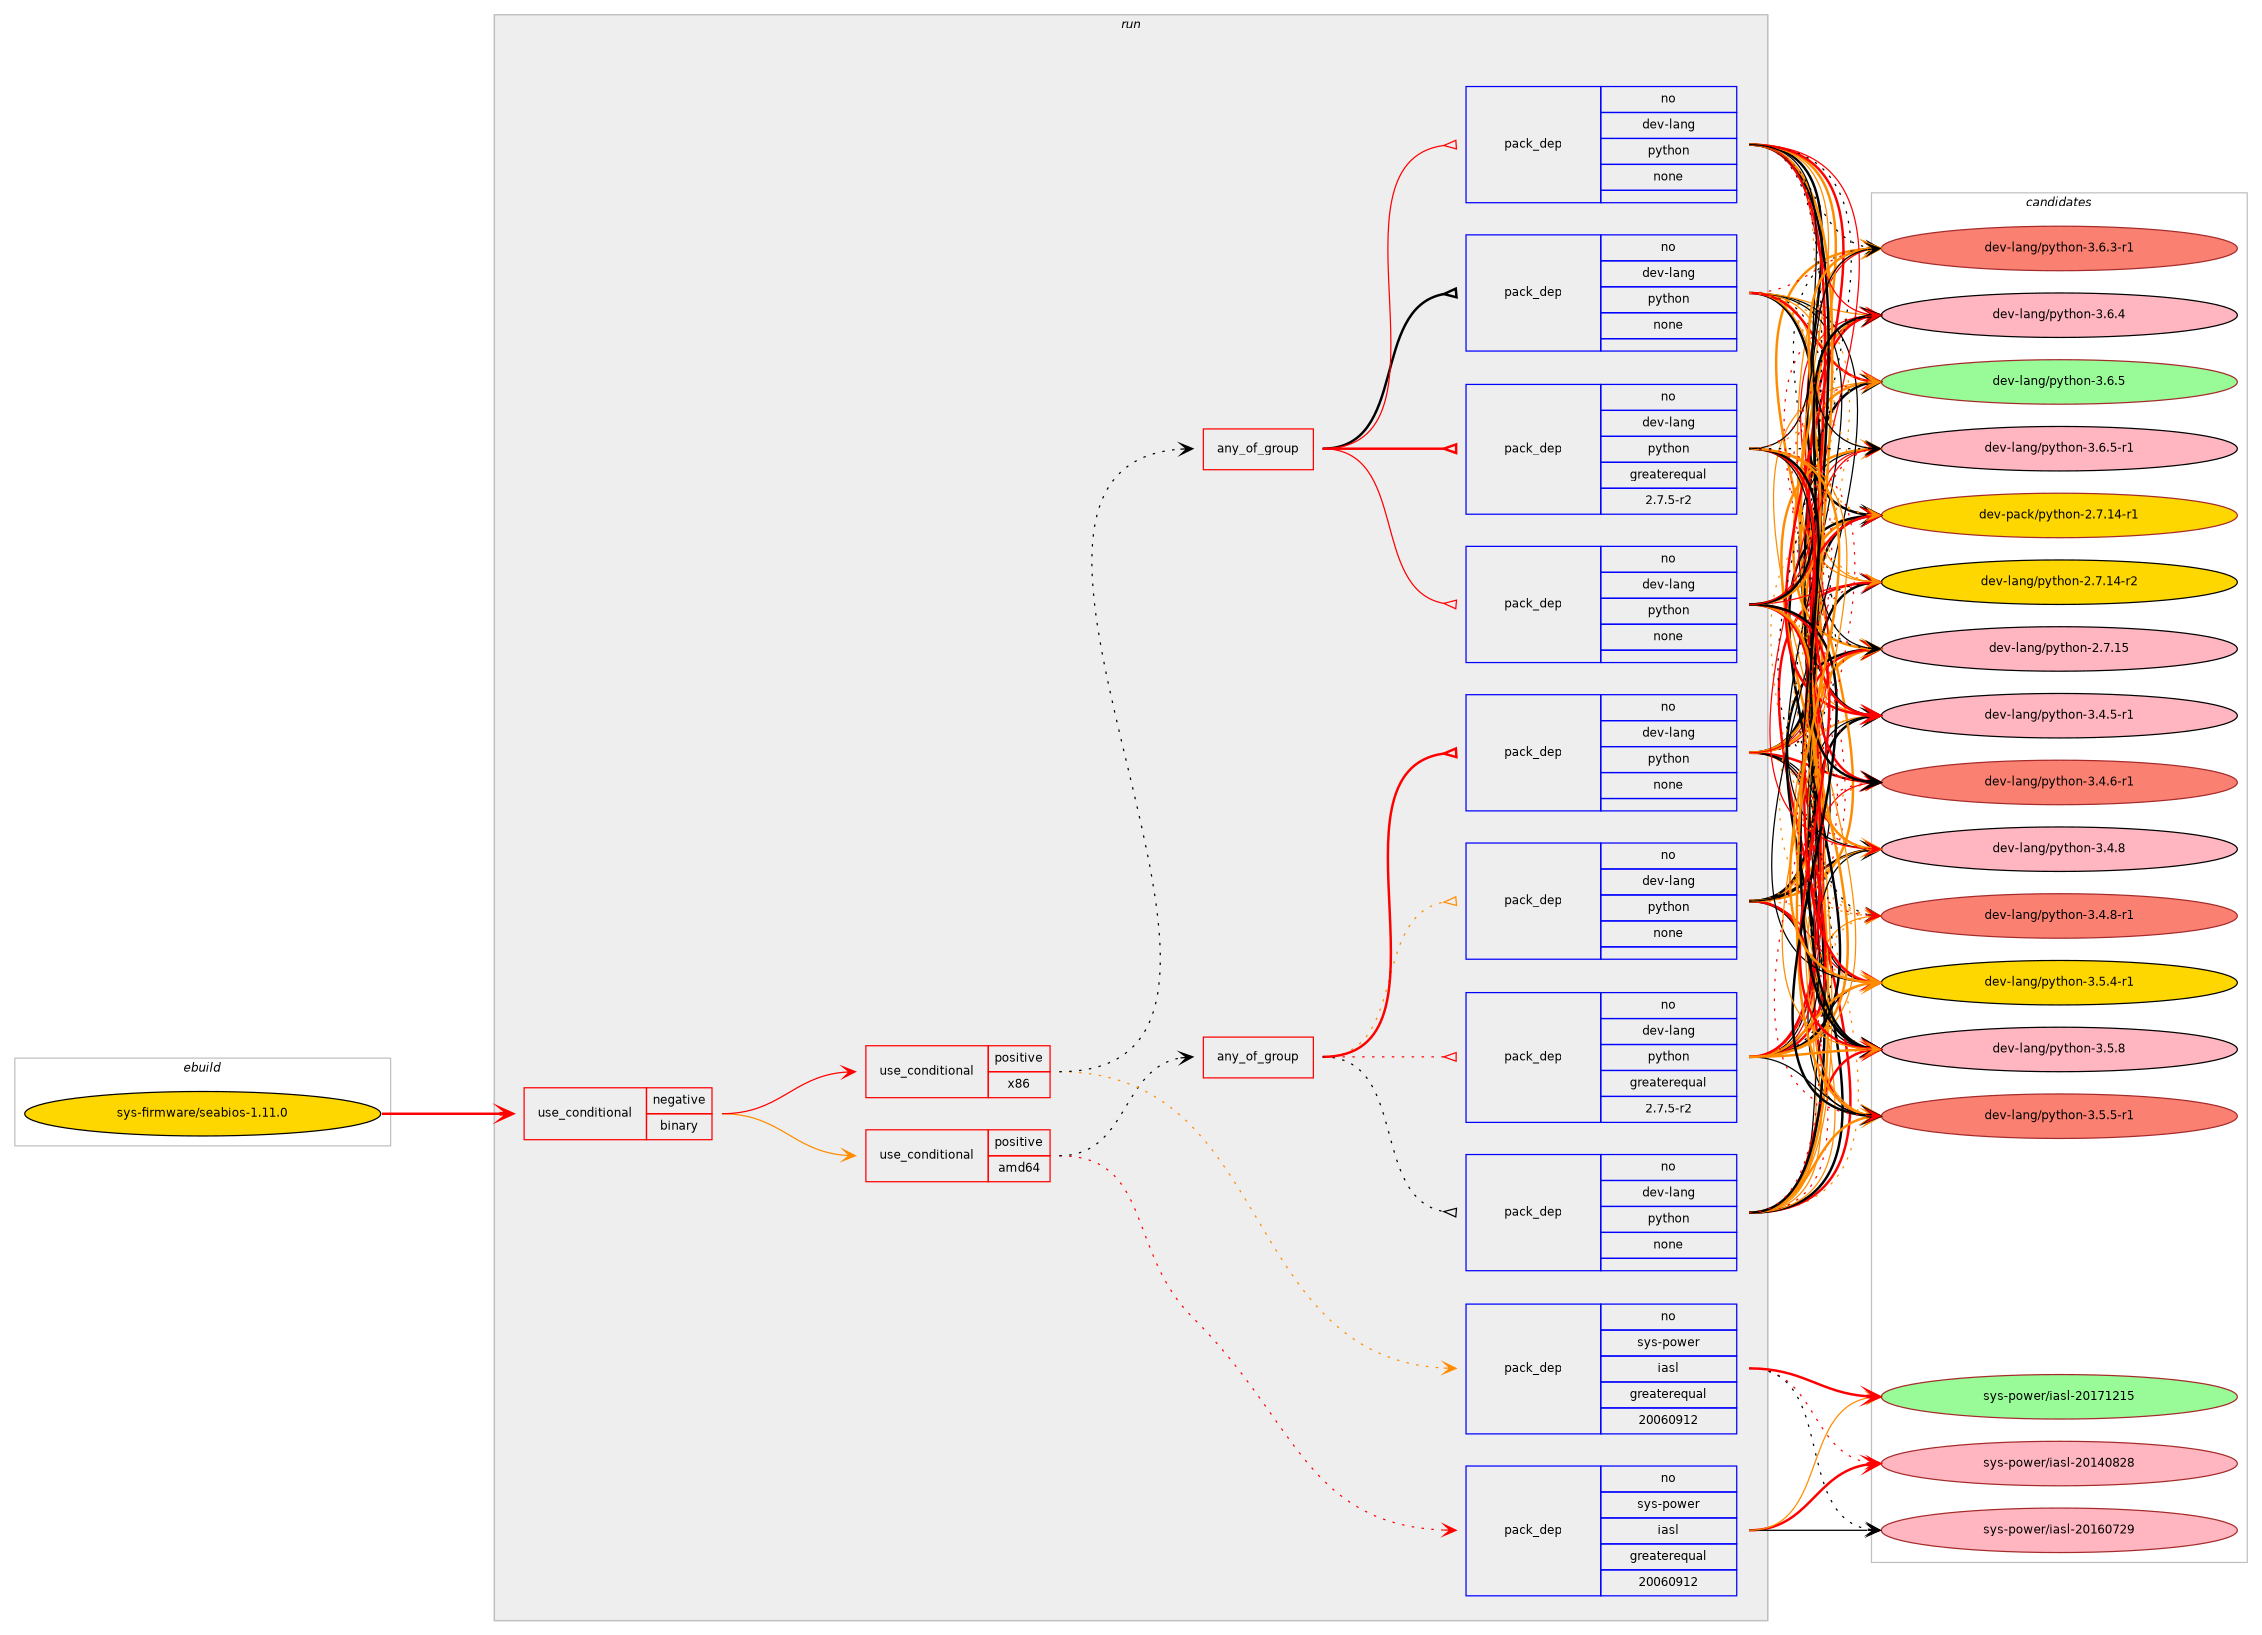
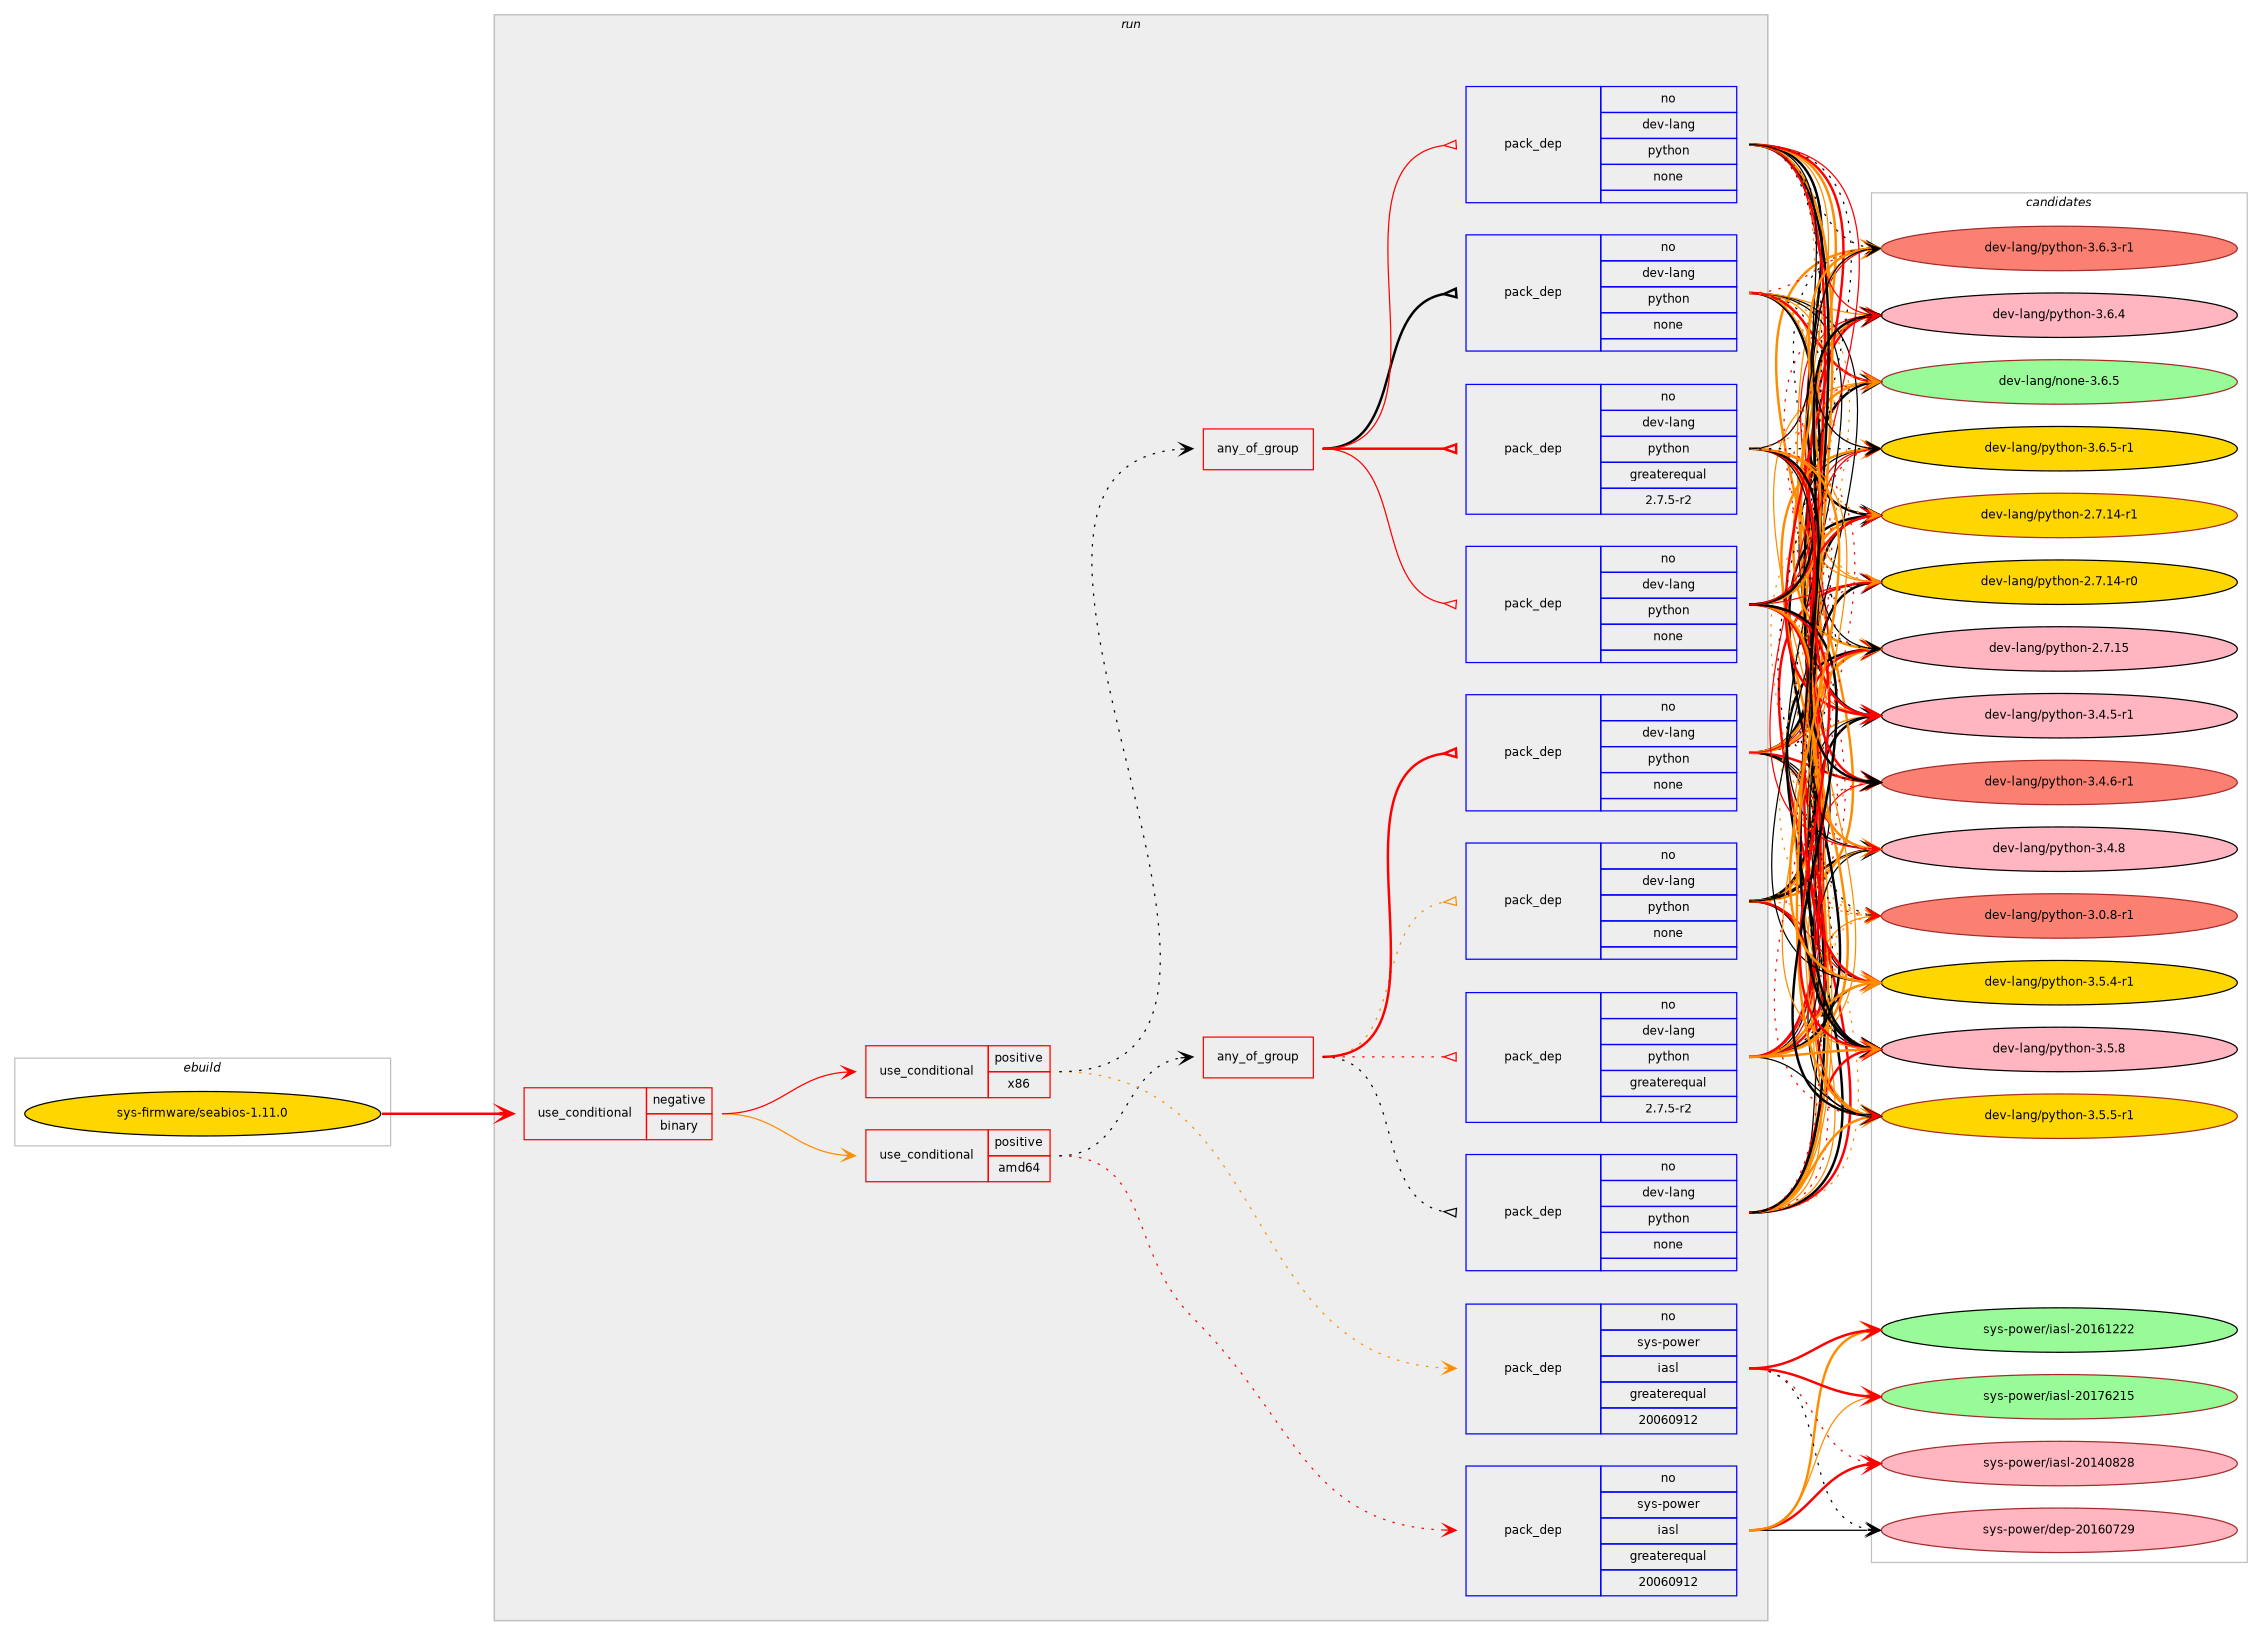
node "dev-lang/python-3.6.5": label "dev-lang/python-3.6.5" -> "dev-lang/none-3.6.5"
node "dev-lang/python-3.6.5-r1": fillcolor lightpink -> gold
node "dev-pack/python-2.7.14-r1": label "dev-pack/python-2.7.14-r1" -> "dev-lang/python-2.7.14-r1"
node "dev-lang/python-2.7.14-r2": label "dev-lang/python-2.7.14-r2" -> "dev-lang/python-2.7.14-r0"
node "dev-lang/python-3.4.8-r1": label "dev-lang/python-3.4.8-r1" -> "dev-lang/python-3.0.8-r1"
node "dev-lang/python-3.5.5-r1": fillcolor salmon -> gold
node "sys-power/iasl-20161222": added
node "sys-power/iasl-20171215": label "sys-power/iasl-20171215" -> "sys-power/iasl-20176215"
node "sys-power/iasl-20160729": label "sys-power/iasl-20160729" -> "sys-power/dep-20160729"
